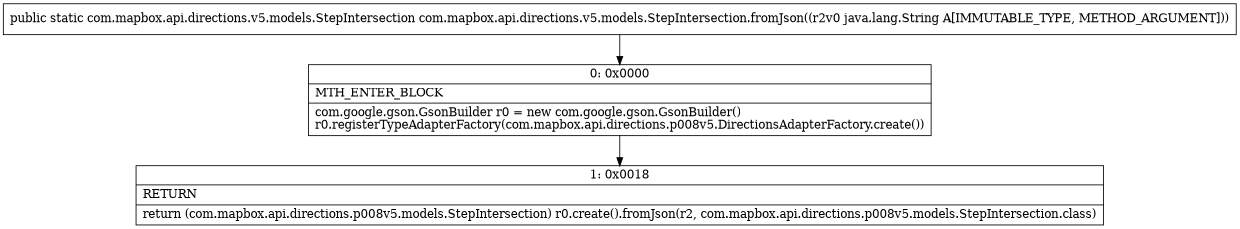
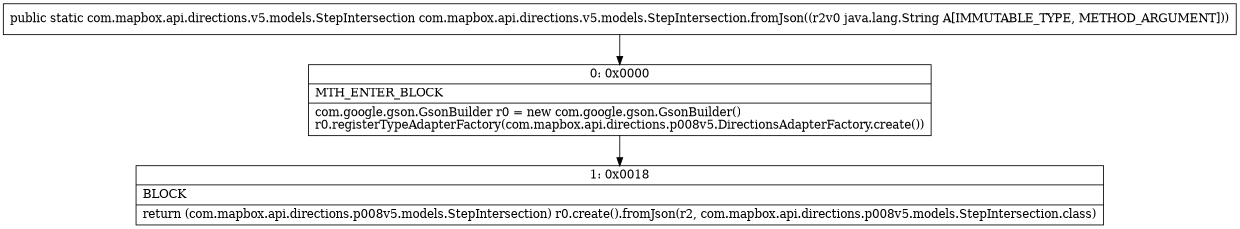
node "1: 0x0018": text "RETURN" -> "BLOCK"
